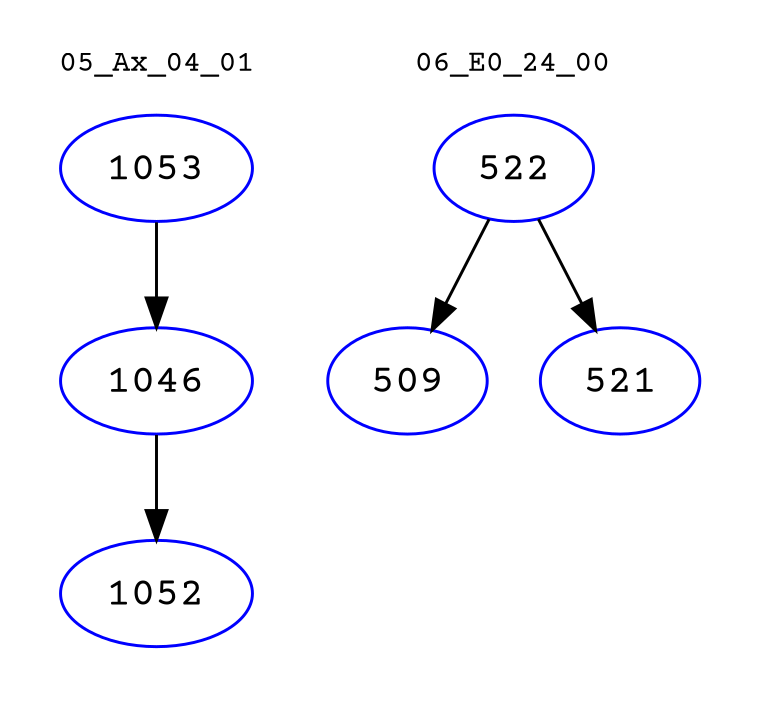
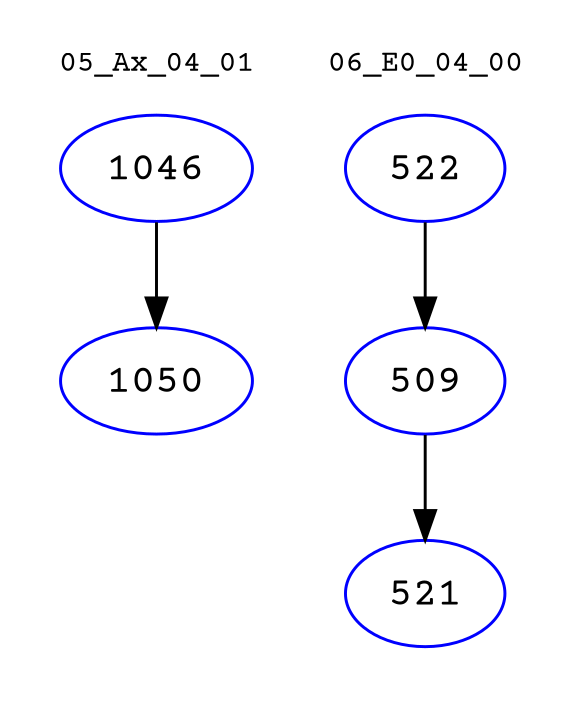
cluster "06_E0_24_00": label "06_E0_24_00" -> "06_E0_04_00"
node "1053": removed
edge "522" -> "521": now "509" -> "521"
node "1052": label "1052" -> "1050"
